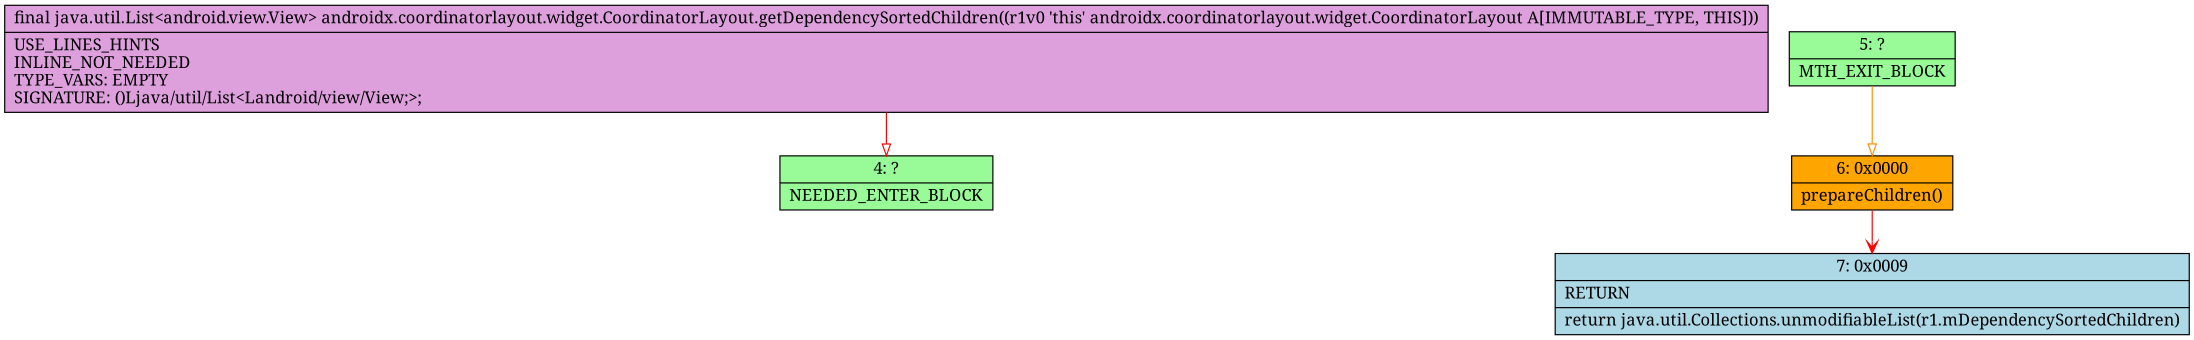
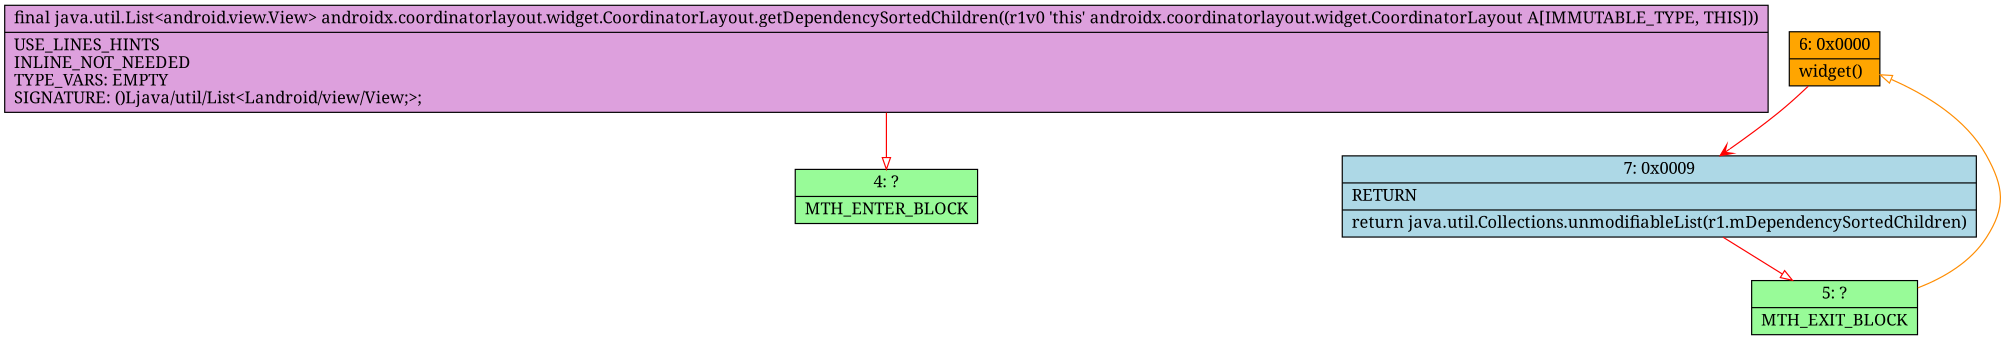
node "4: ?": text "NEEDED_ENTER_BLOCK" -> "MTH_ENTER_BLOCK"
node "6: 0x0000": text "prepareChildren()" -> "widget()"
edge "7: 0x0009" -> "5: ?": added
